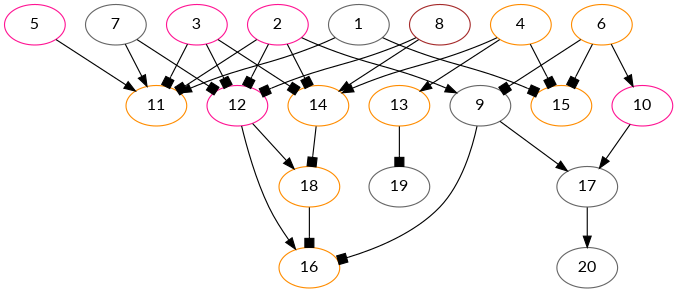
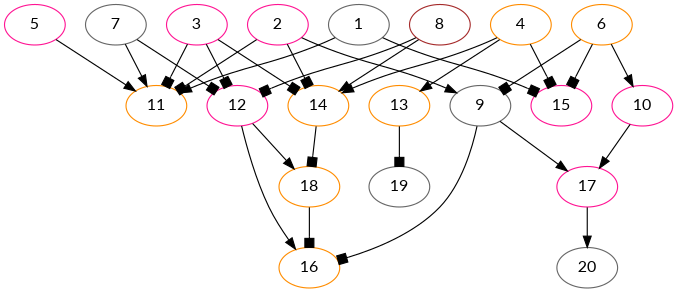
edge "2" -> "12": removed
node "15": color darkorange -> deeppink
node "17": color gray40 -> deeppink
